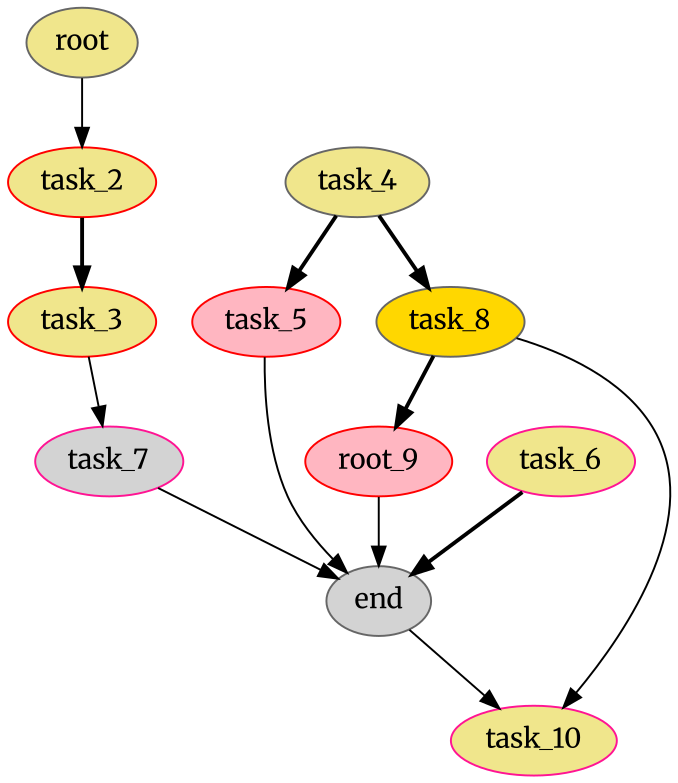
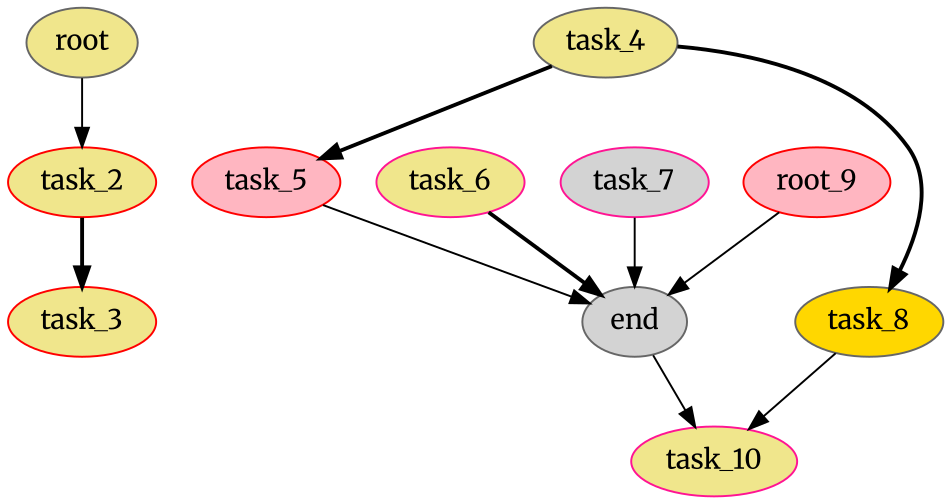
edge "task_3" -> "task_7": removed
edge "task_8" -> "root_9": removed
